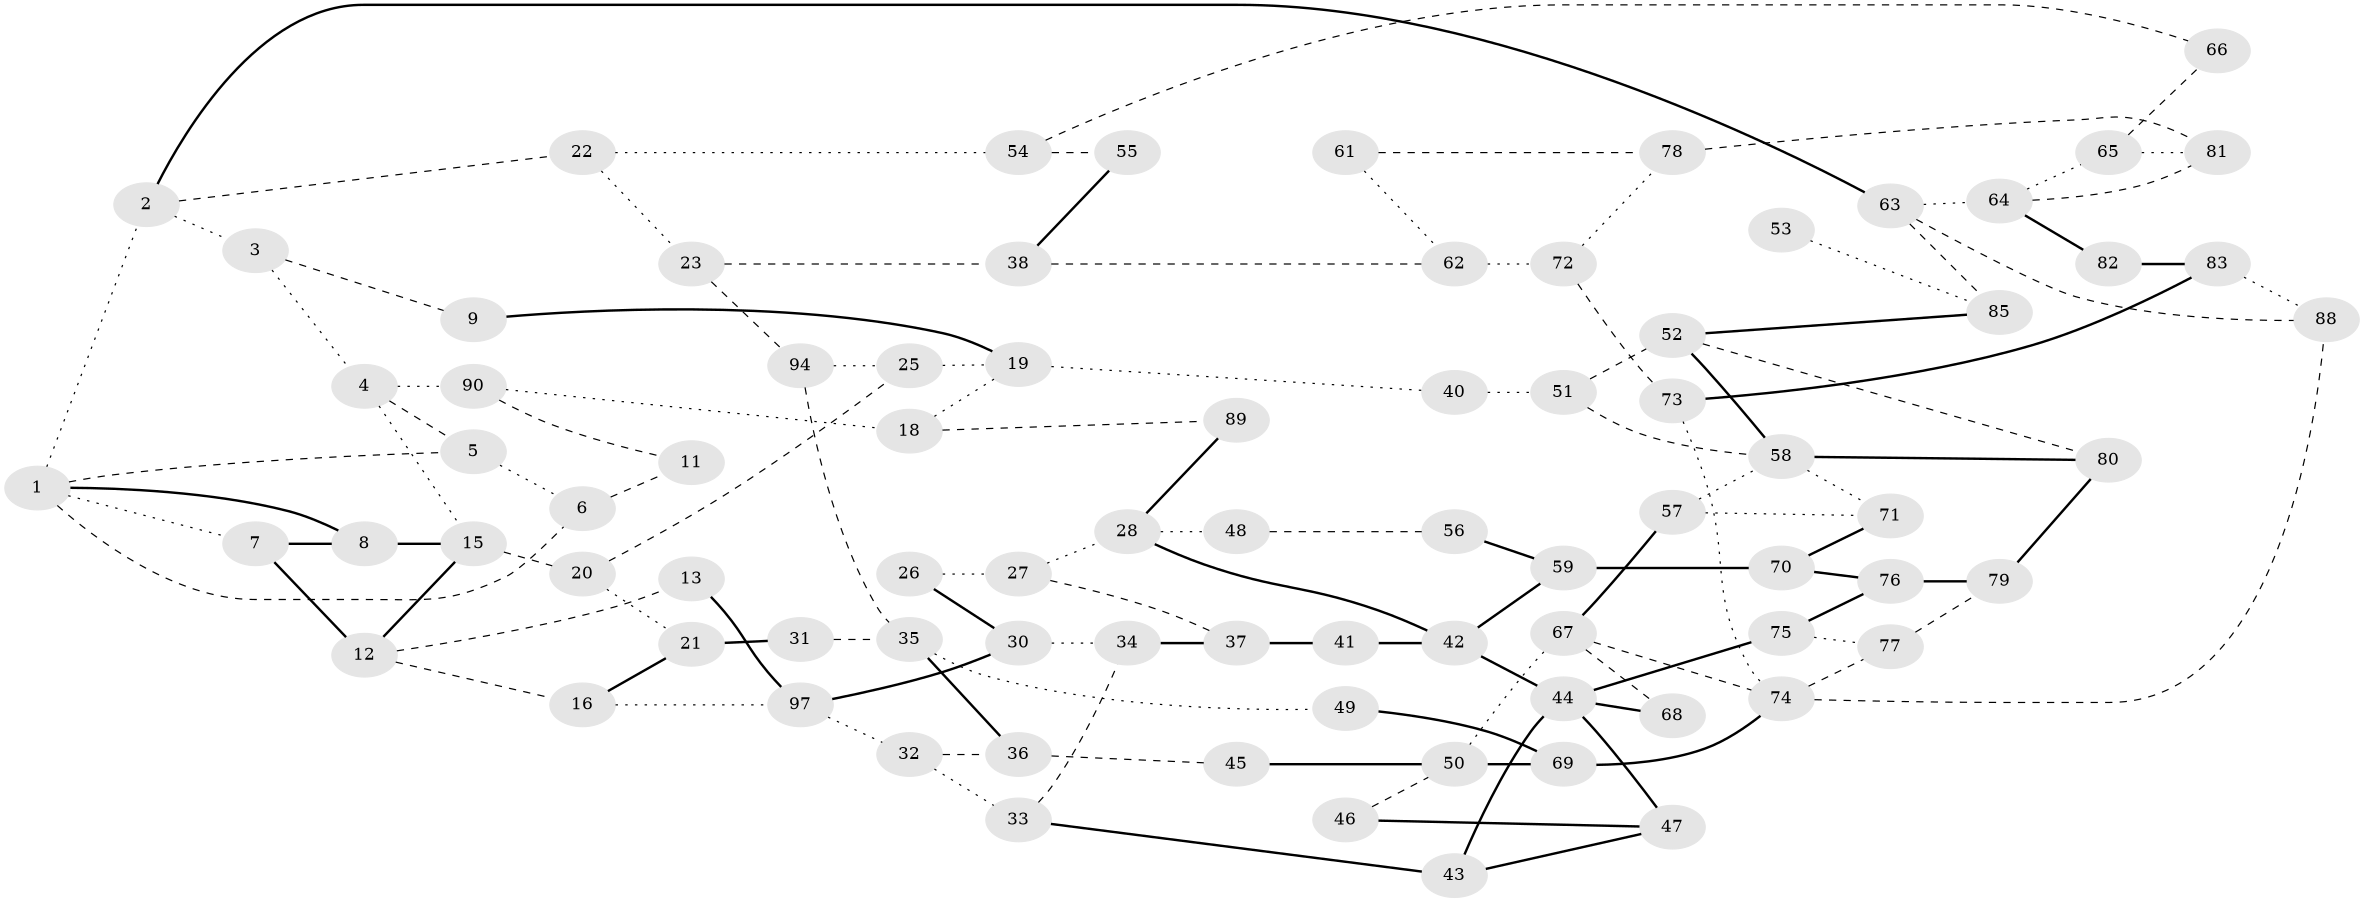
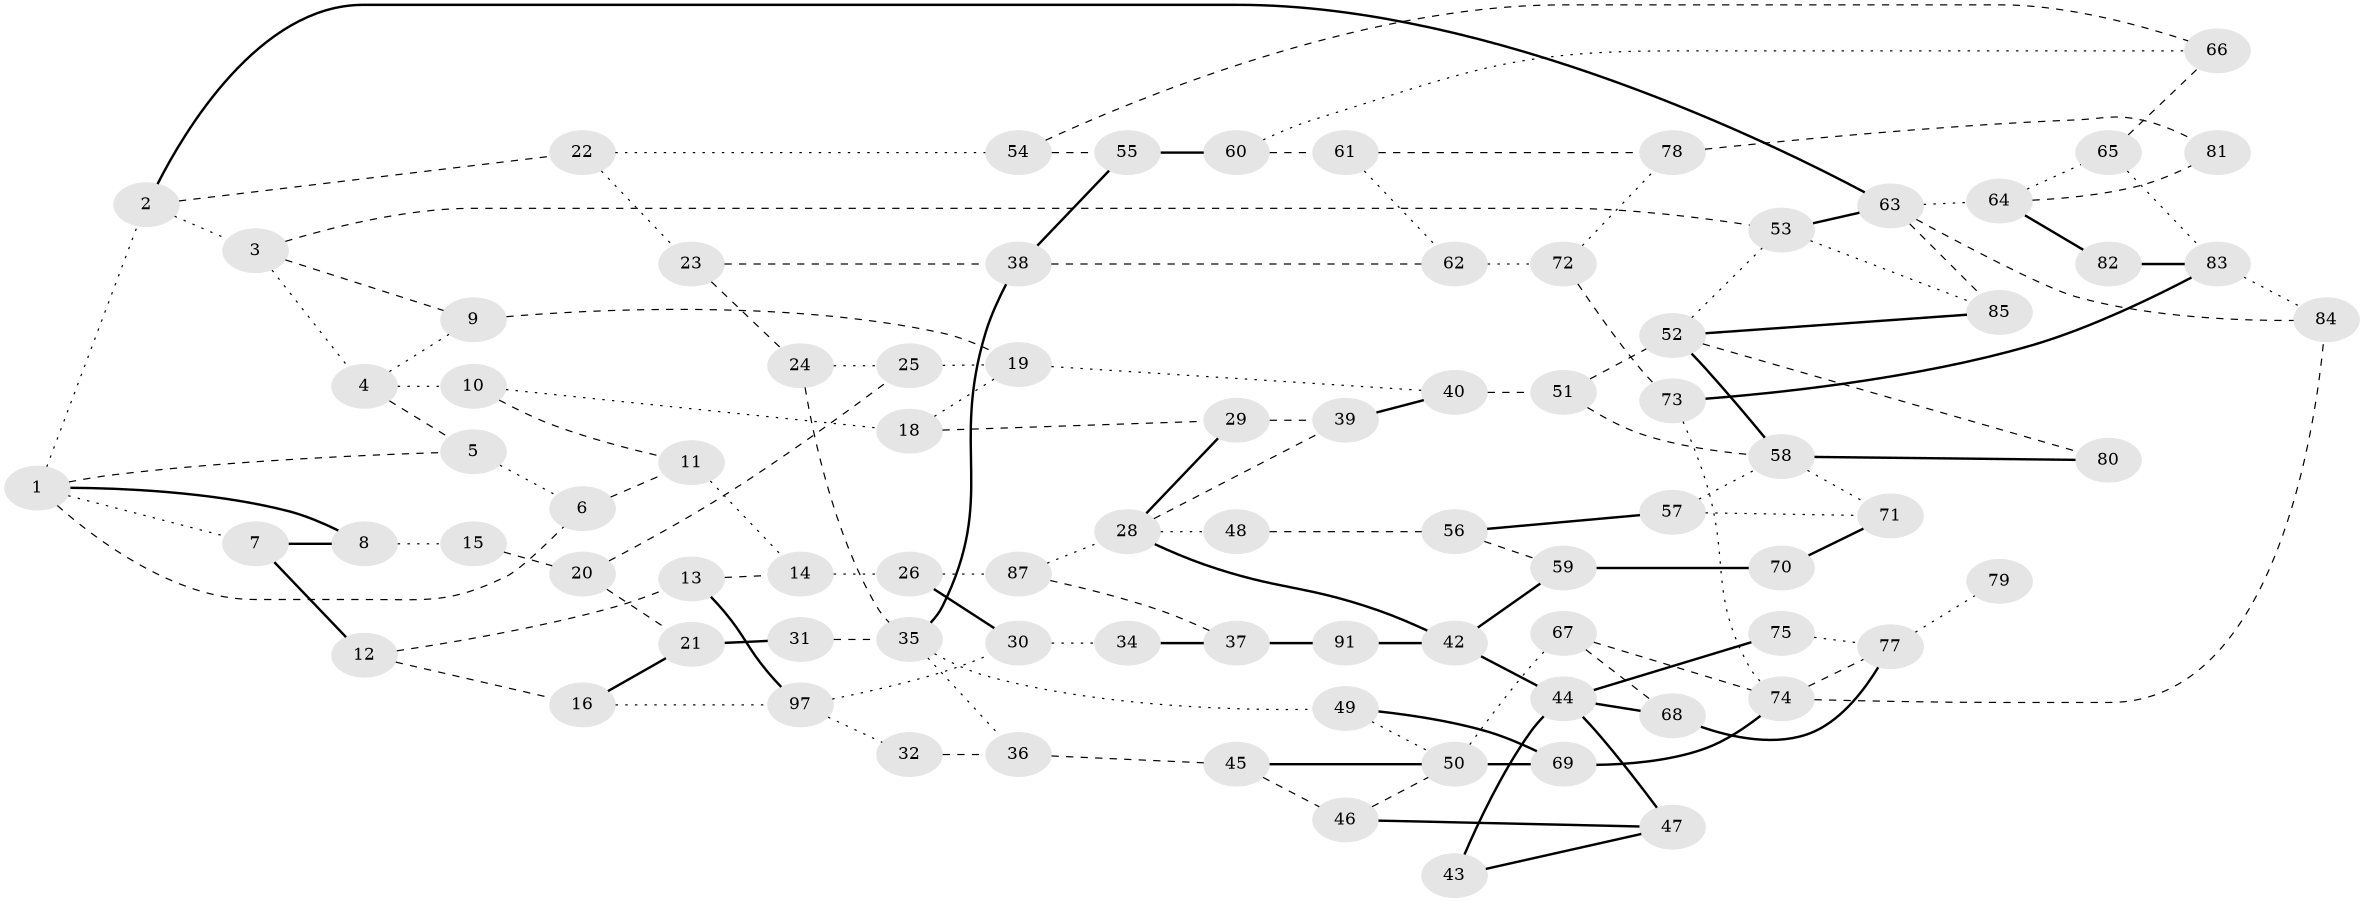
node "60": added
edge "65" -- "81": now "65" -- "83"
edge "53" -- "3": added
edge "63" -- "53": added
edge "53" -- "52": added
edge "9" -- "19": style bold -> dashed
node "88": label "88" -> "84"
node "94": label "94" -> "24"
node "90": label "90" -> "10"
edge "40" -- "51": style dotted -> dashed
node "89": label "89" -> "29"
node "39": added
edge "38" -- "35": added
edge "4" -- "15": now "4" -- "9"
edge "80" -- "79": removed
edge "8" -- "15": style bold -> dotted
edge "56" -- "59": style bold -> dashed
node "14": added
node "27": label "27" -> "87"
edge "57" -- "67": now "57" -- "56"
node "76": removed
edge "15" -- "12": removed
edge "20" -- "21": style dotted -> dashed
edge "79" -- "77": style dashed -> dotted
node "41": label "41" -> "91"
edge "30" -- "97": style bold -> dotted
edge "35" -- "36": style bold -> dotted
edge "77" -- "68": added
edge "49" -- "50": added
edge "45" -- "46": added
node "33": removed
